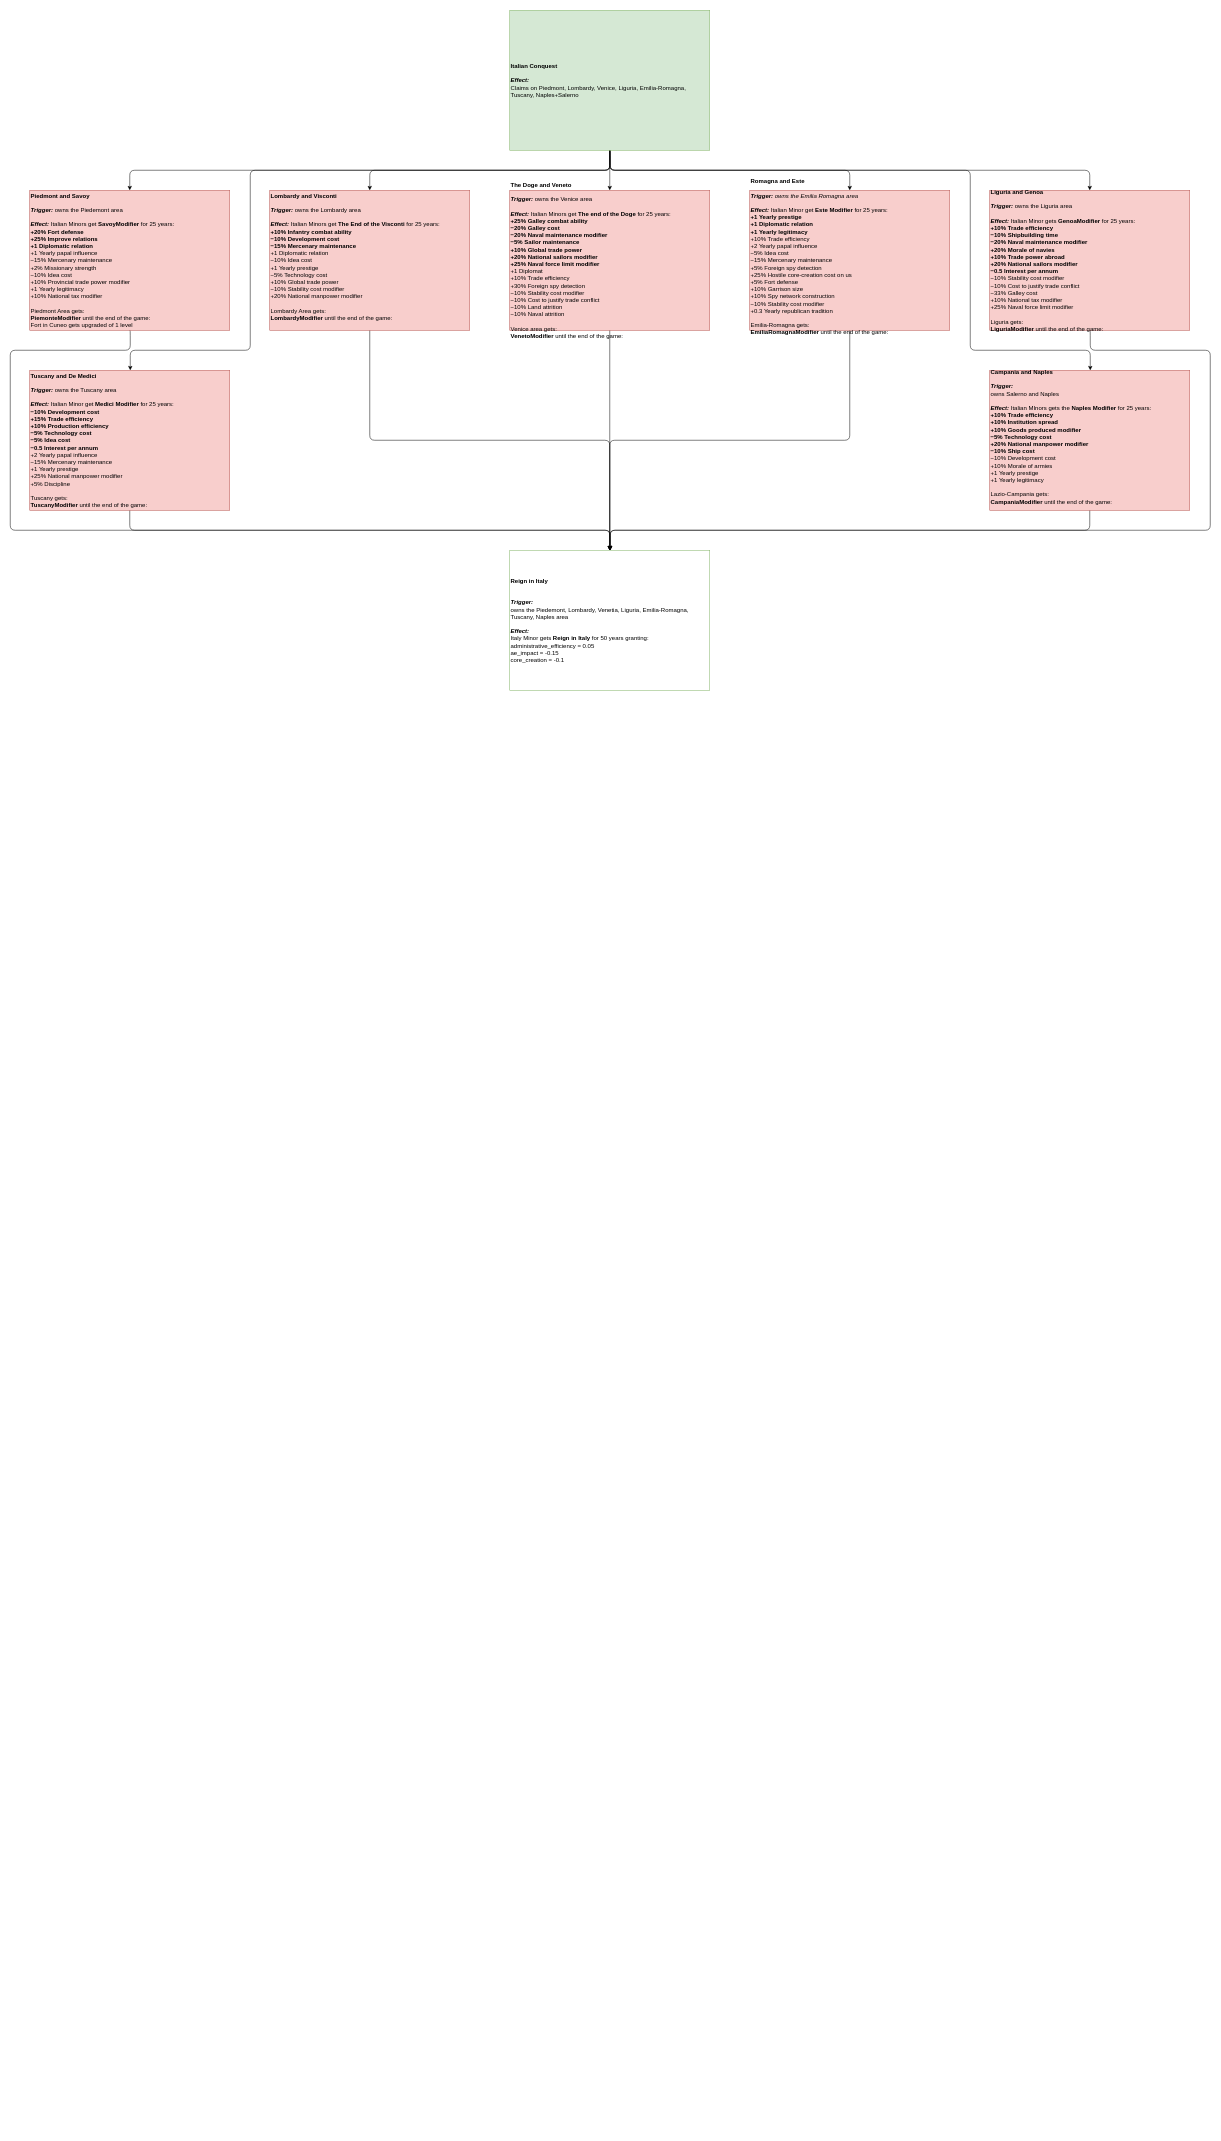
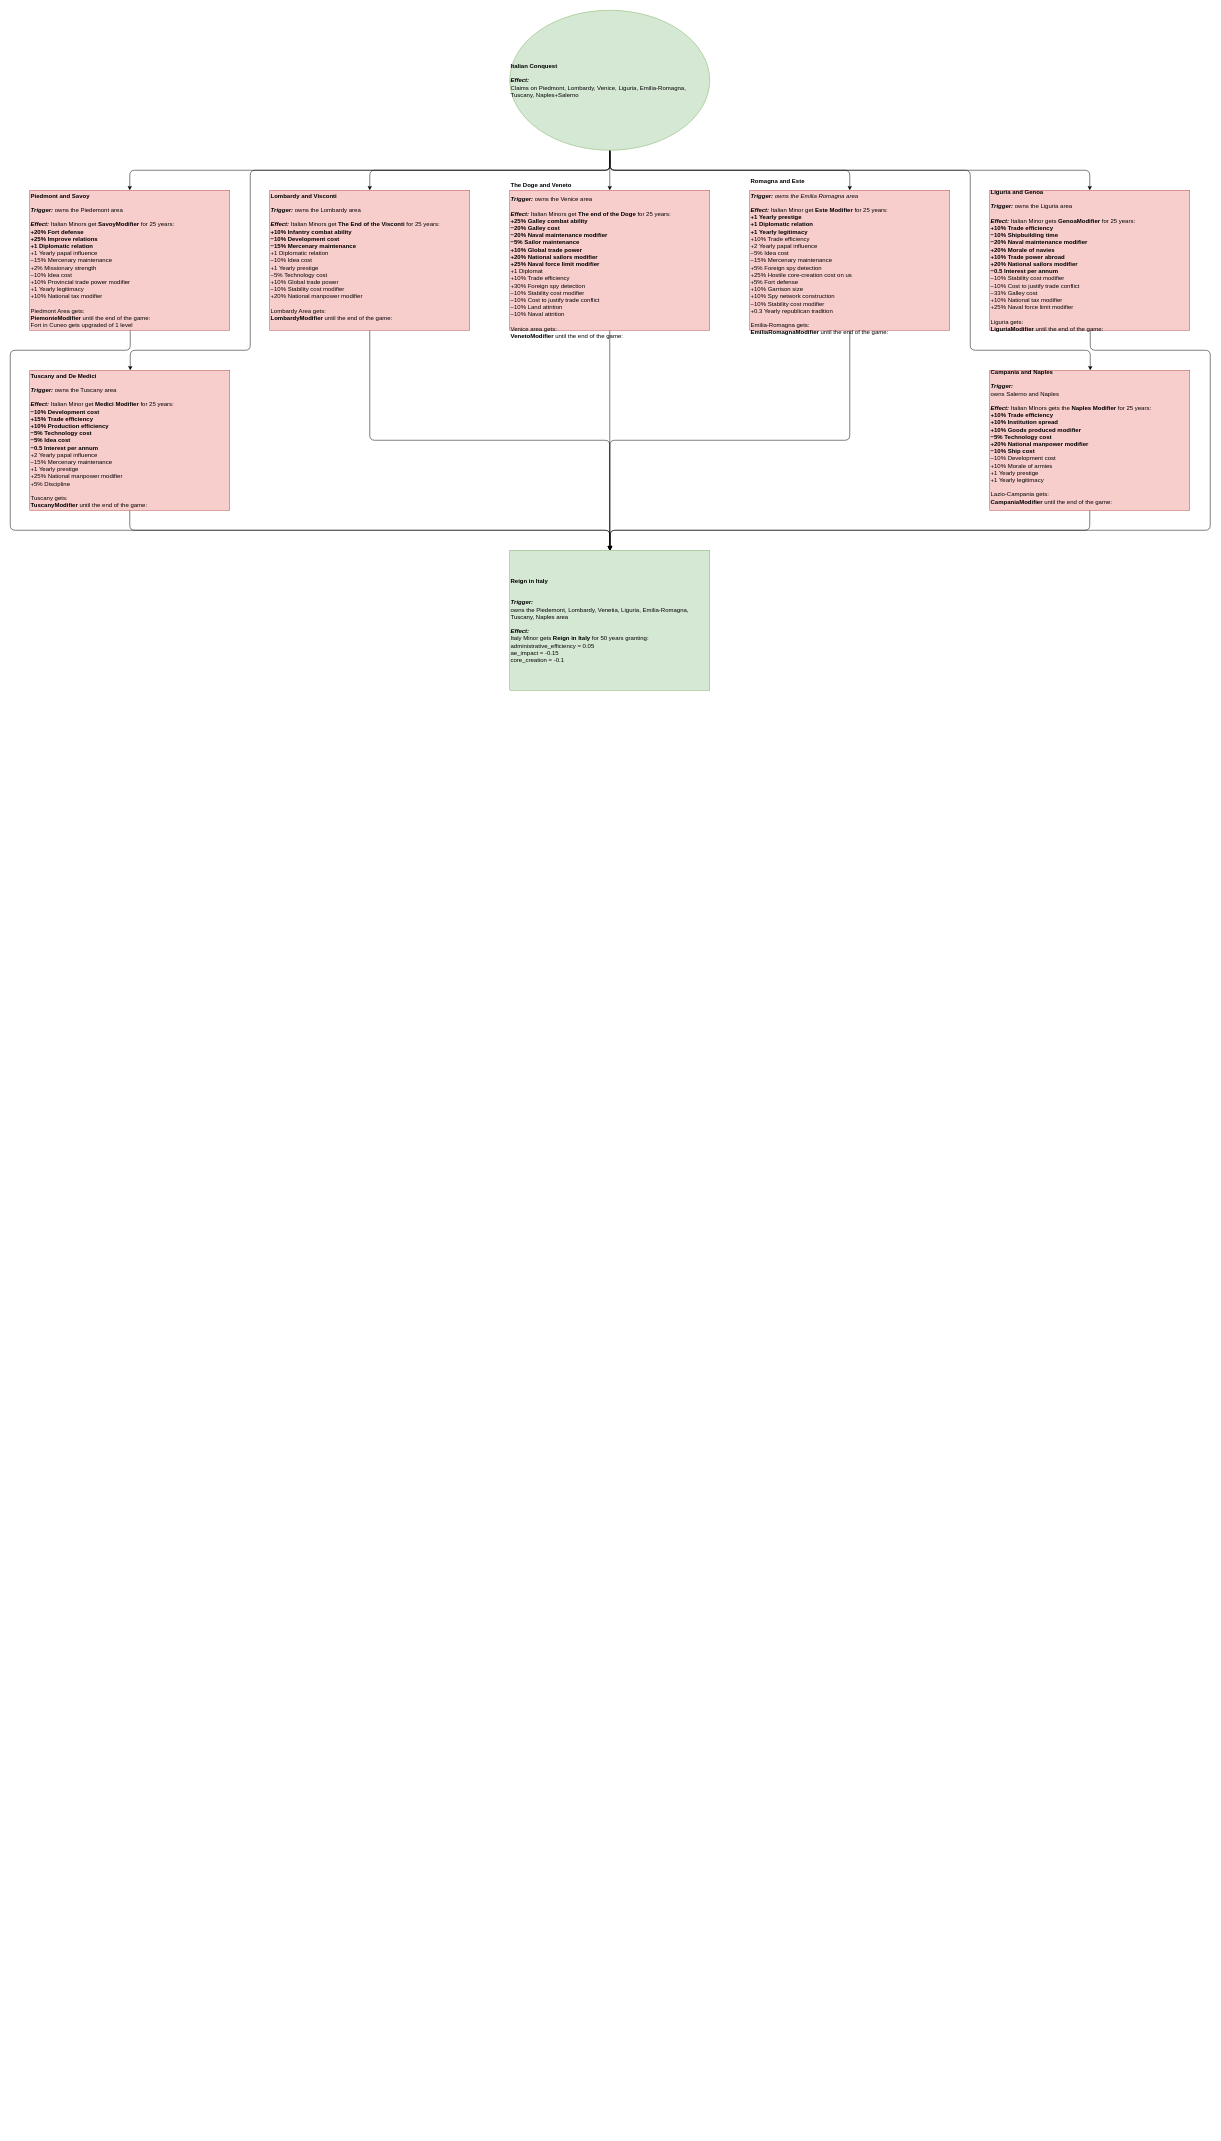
node "Italian Conquest Effect: Claims on Piedmont, Lombardy, Venice, Liguria, Emilia-Romagna, Tuscany, Naples+Salerno": shape rectangle -> ellipse
node "Reign in Italy Trigger: owns the Piedemont, Lombardy, Venetia, Liguria, Emilia-Romagna, Tuscany, Naples area Effect: Italy Minor gets Reign in Italy for 50 years granting: administrative_efficiency = 0.05 ae_impact = -0.15 core_creation = -0.1": fillcolor #ffffff -> #d5e8d4
